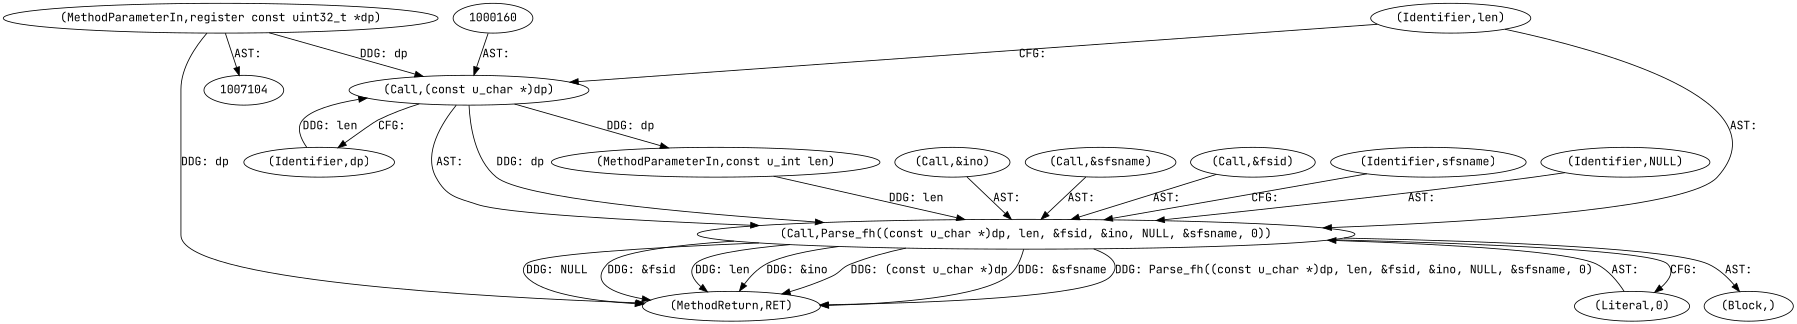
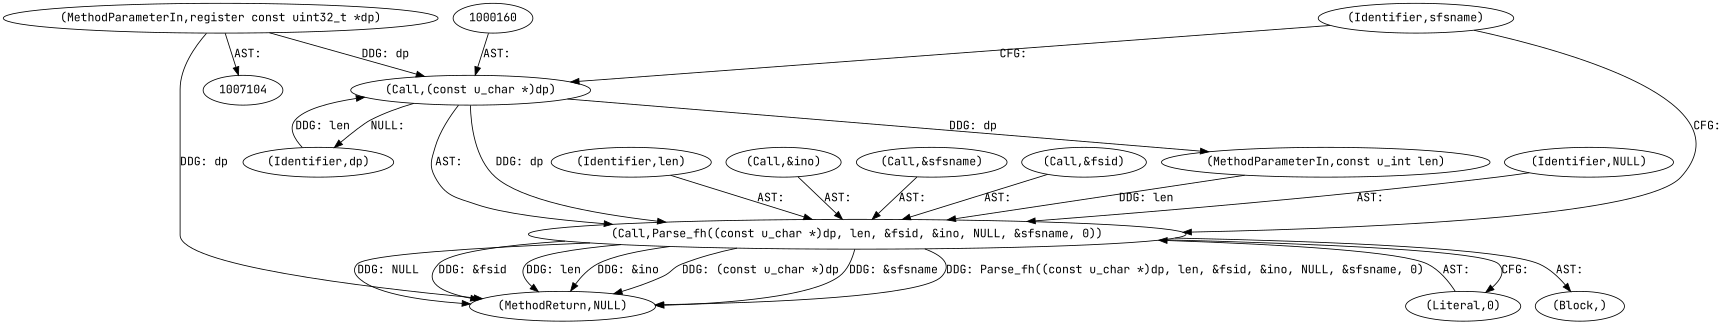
edge "(Identifier,len)" -> "(Call,(const u_char *)dp)": now "(Identifier,sfsname)" -> "(Call,(const u_char *)dp)"
edge "(Call,(const u_char *)dp)" -> "(Identifier,dp)": label "CFG: " -> "NULL: "
node "(MethodReturn,RET)": label "(MethodReturn,RET)" -> "(MethodReturn,NULL)"
